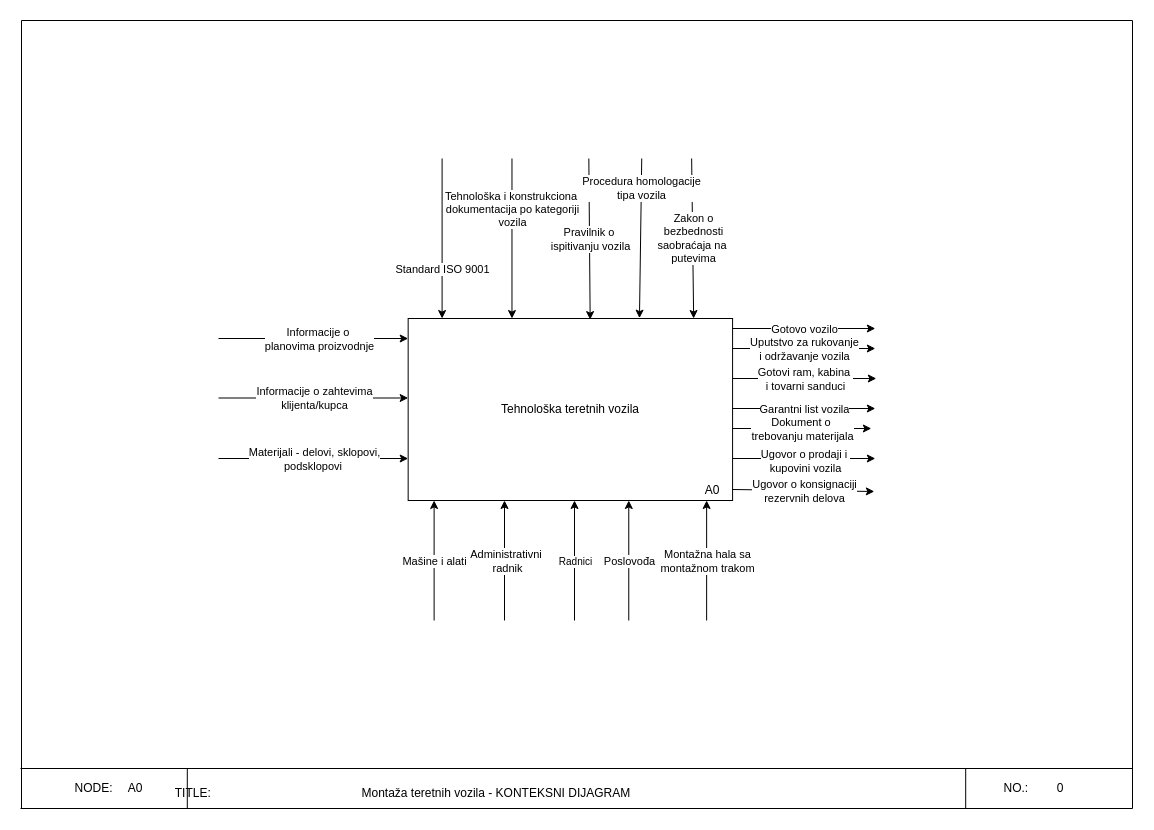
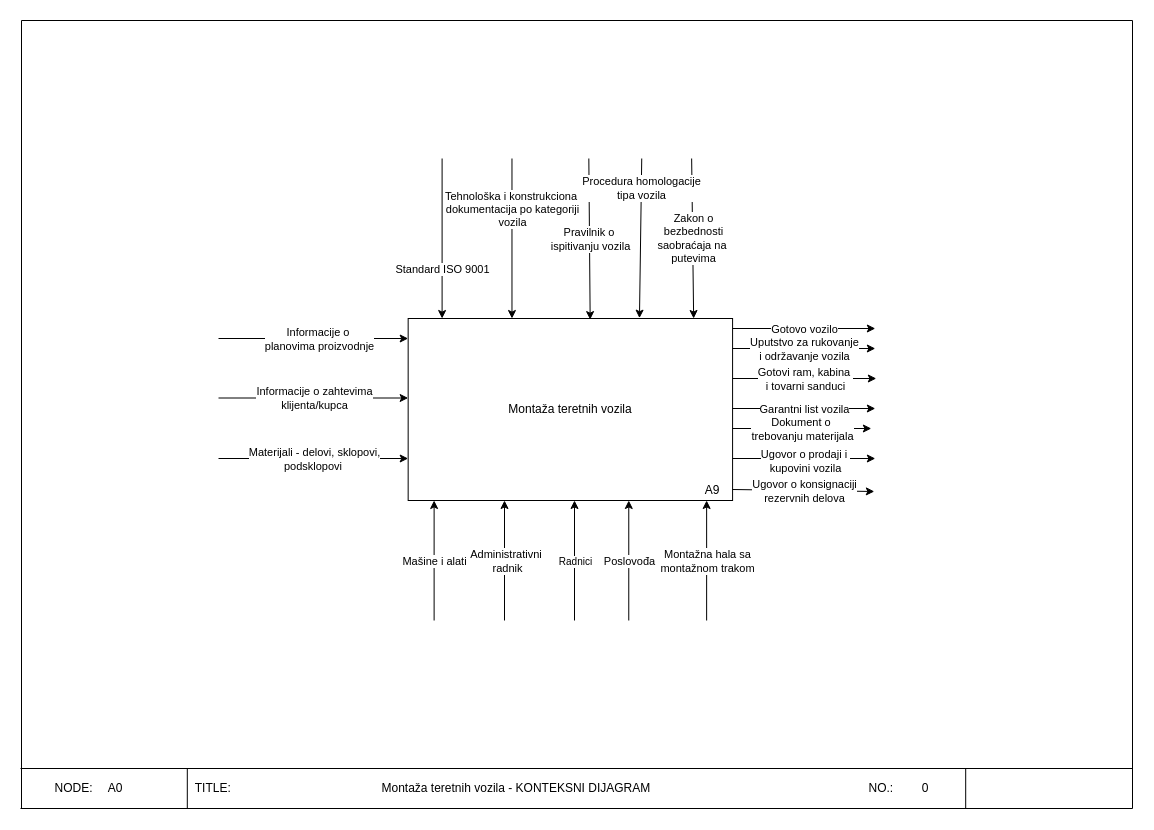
node "Tehnološka teretnih vozila": label "Tehnološka teretnih vozila" -> "Montaža teretnih vozila"
node "A0": label "A0" -> "A9"
node "NODE: A0": moved (108, 789) -> (88, 789)
node "NO.: 0": moved (1034, 789) -> (899, 789)
node "TITLE: Montaža teretnih vozila - KONTEKSNI DIJAGRAM": moved (402, 794) -> (422, 789)
